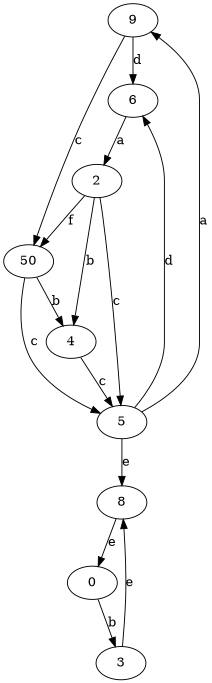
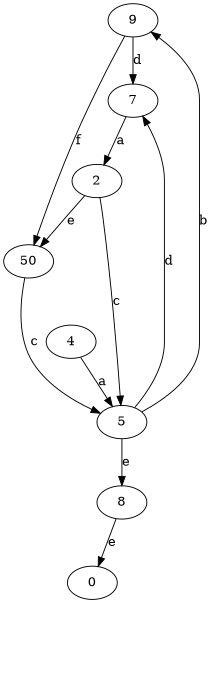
node "6": label "6" -> "7"
edge "9" -> "50": label "c" -> "f"
edge "2" -> "50": label "f" -> "e"
edge "5" -> "9": label "a" -> "b"
edge "2" -> "4": removed, label "b"
edge "50" -> "4": removed, label "b"
edge "4" -> "5": label "c" -> "a"
node "3": removed
